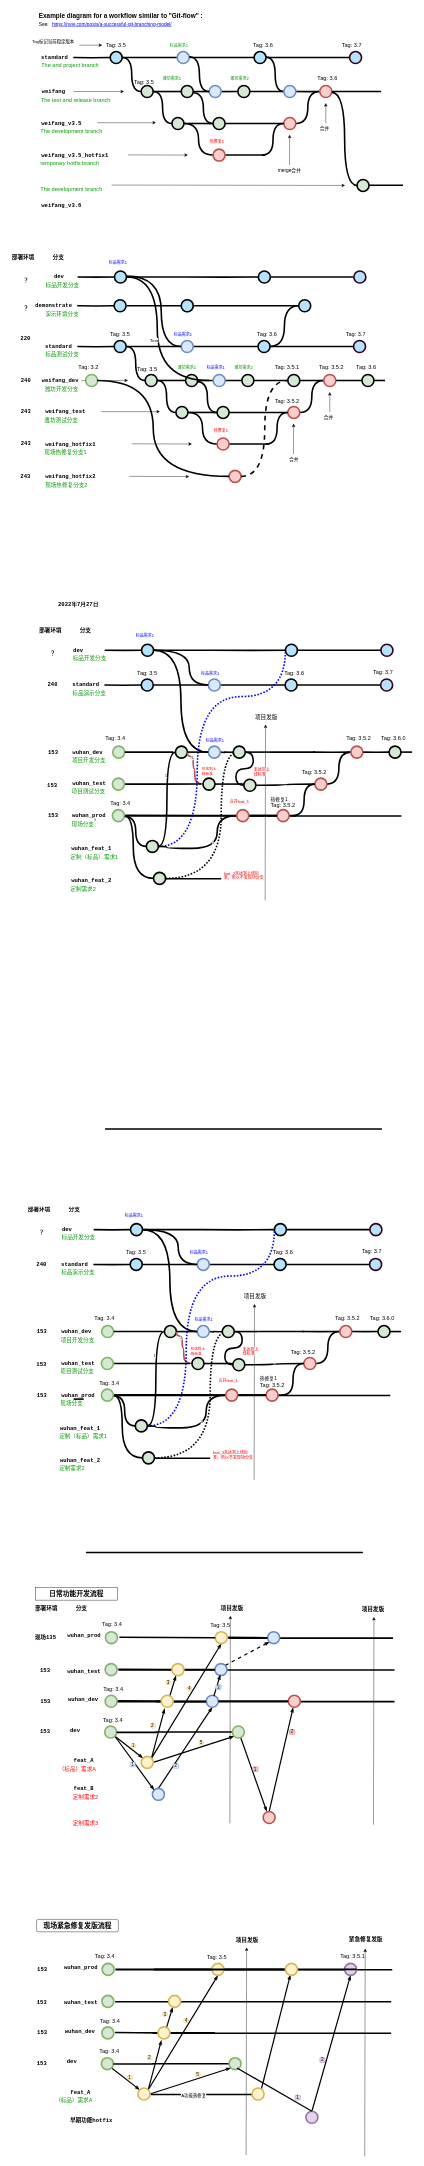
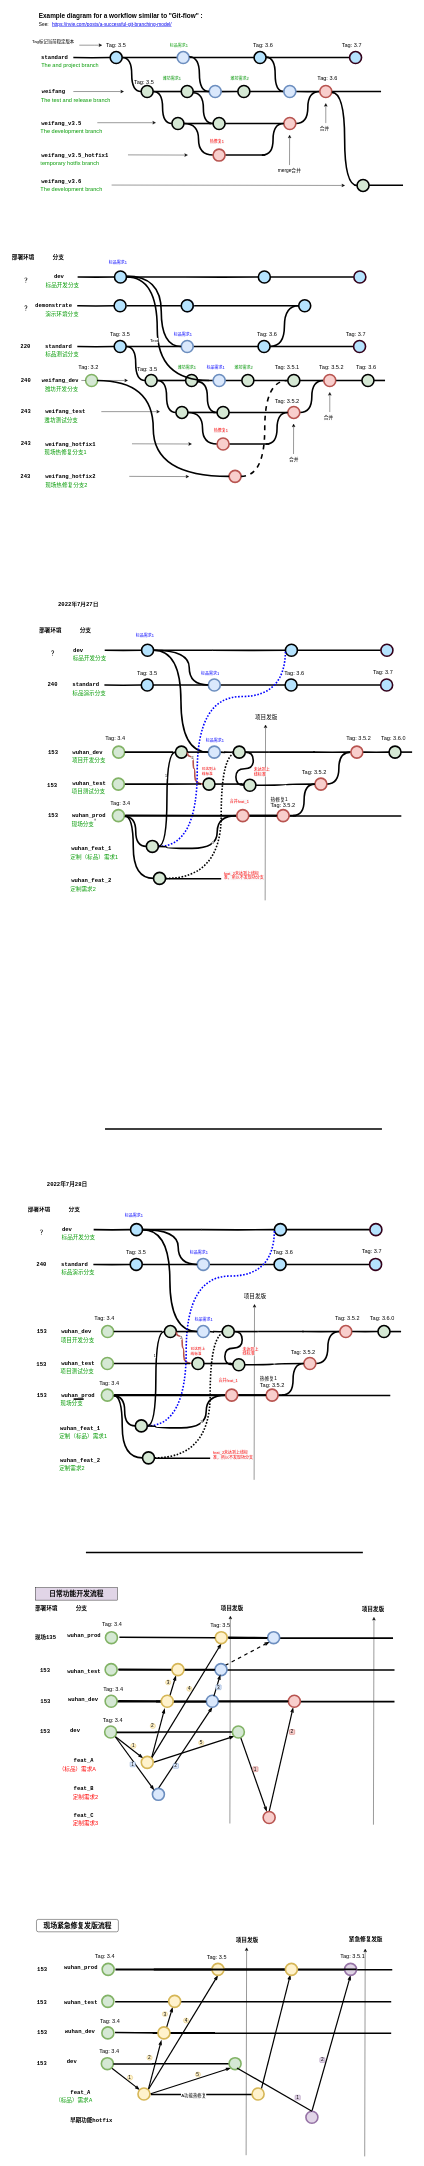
node "weifang_v3.6": moved (67, 204) -> (67, 180)
node "220": moved (26, 338) -> (26, 346)
node "2022年7月28日": added
node "日常功能开发流程": fillcolor #ffffff -> #e1d5e7
node "feat_C": added
